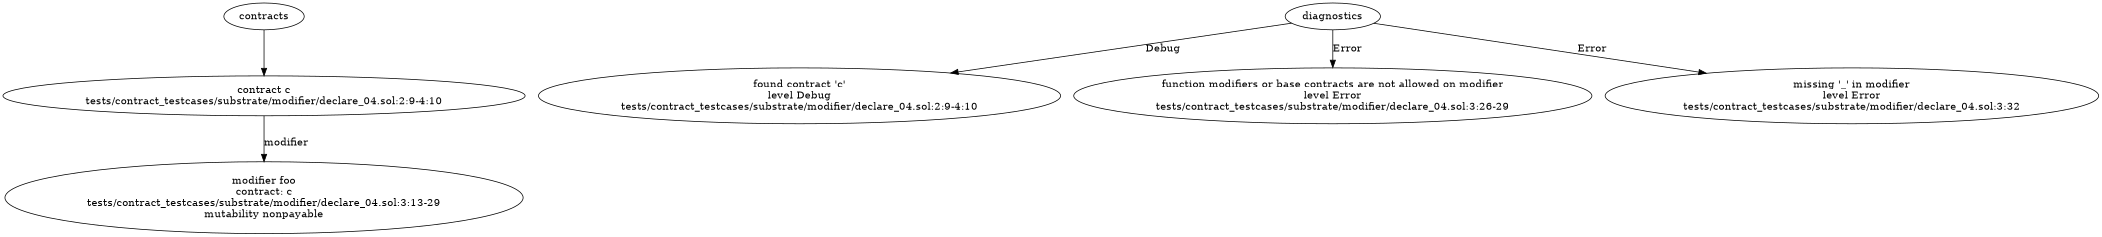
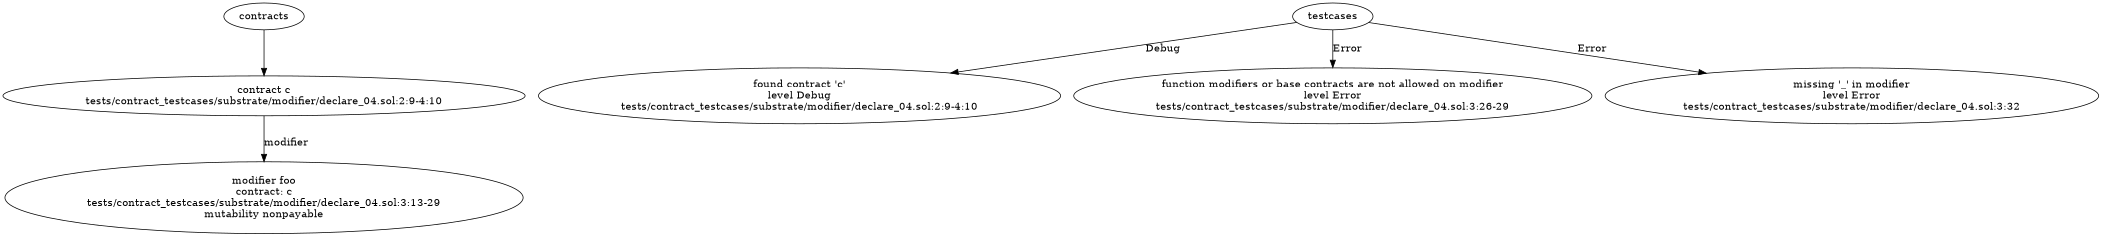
node "diagnostics": label "diagnostics" -> "testcases"
